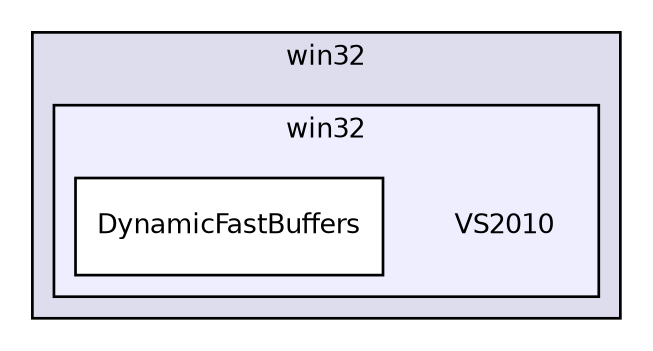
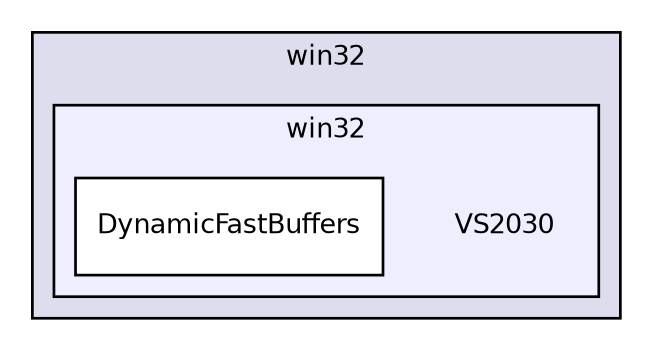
node "VS2010": label "VS2010" -> "VS2030"
